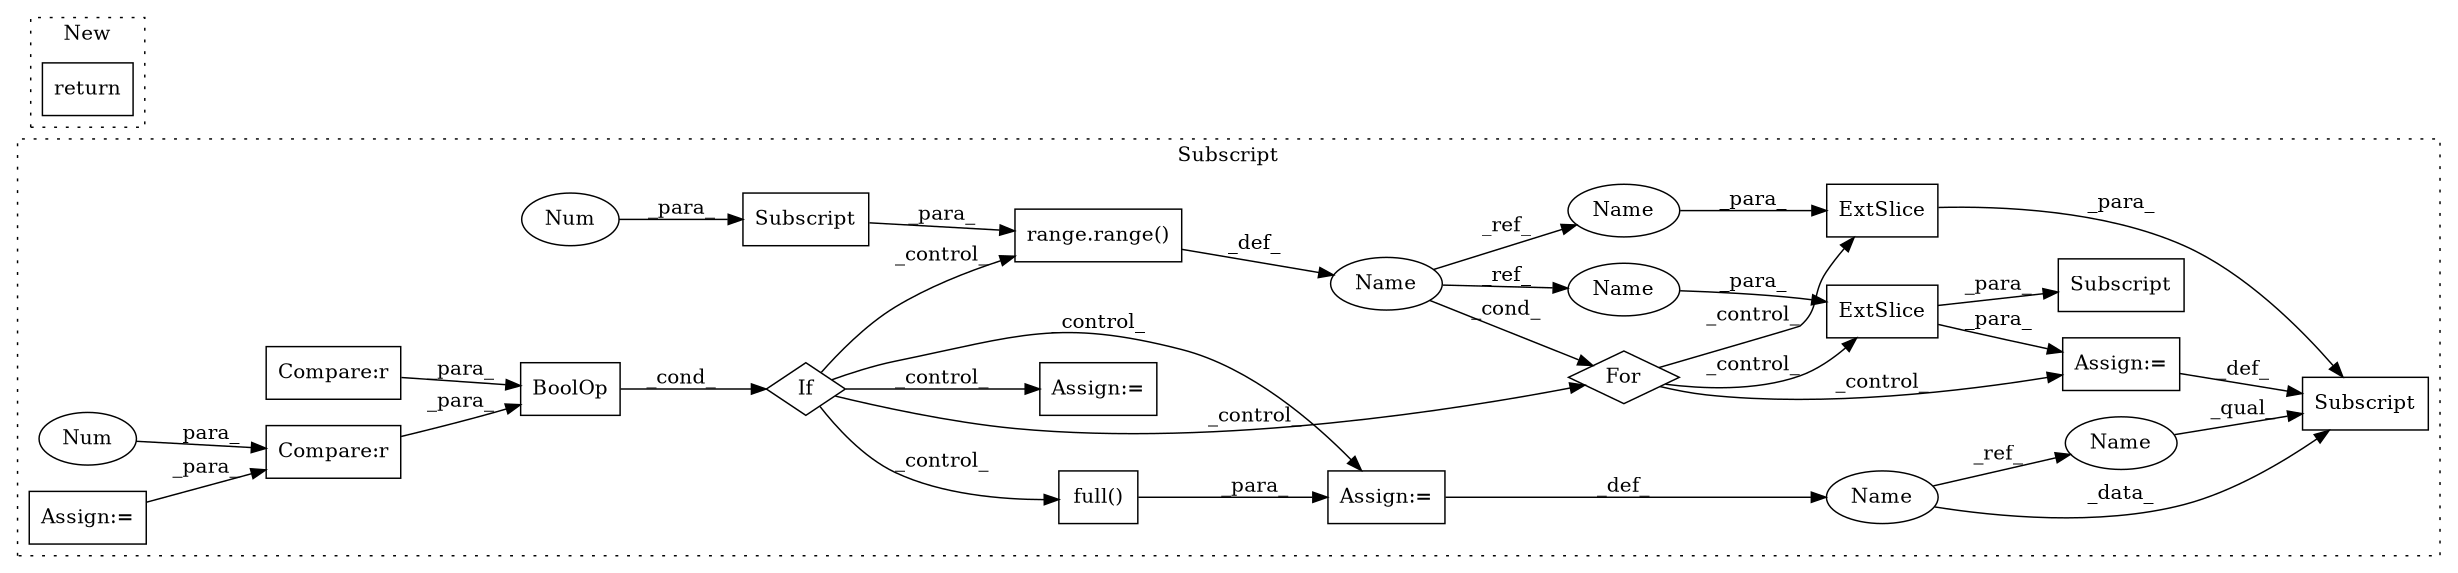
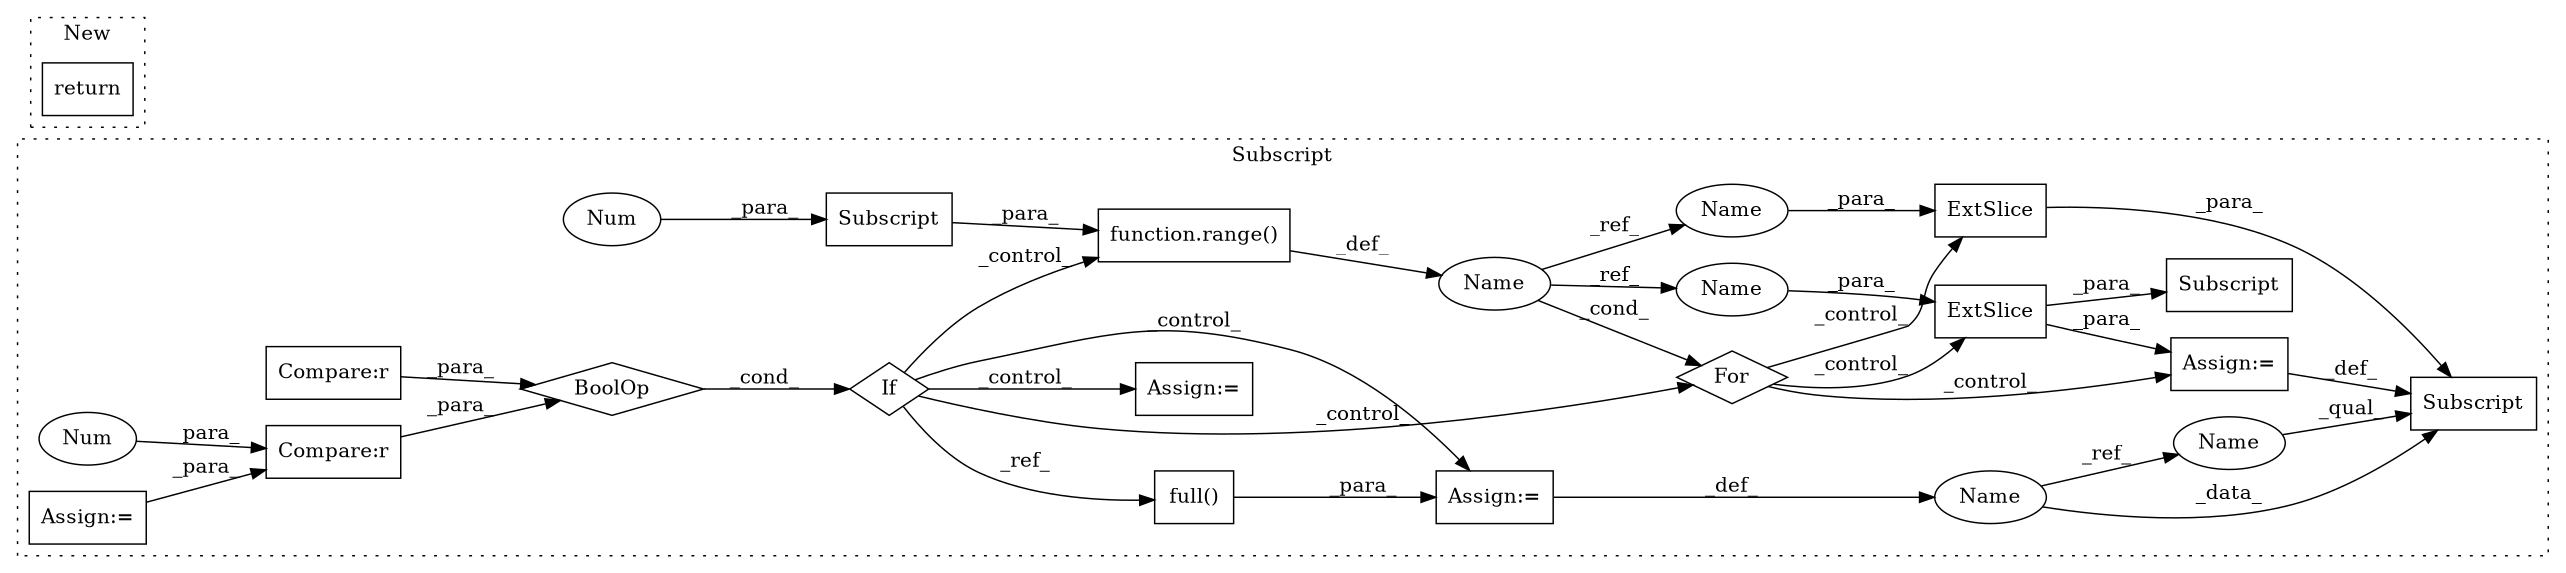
node "range.range()": label "range.range()" -> "function.range()"
node "BoolOp": shape box -> diamond
edge "If" -> "full()": label "_control_" -> "_ref_"
